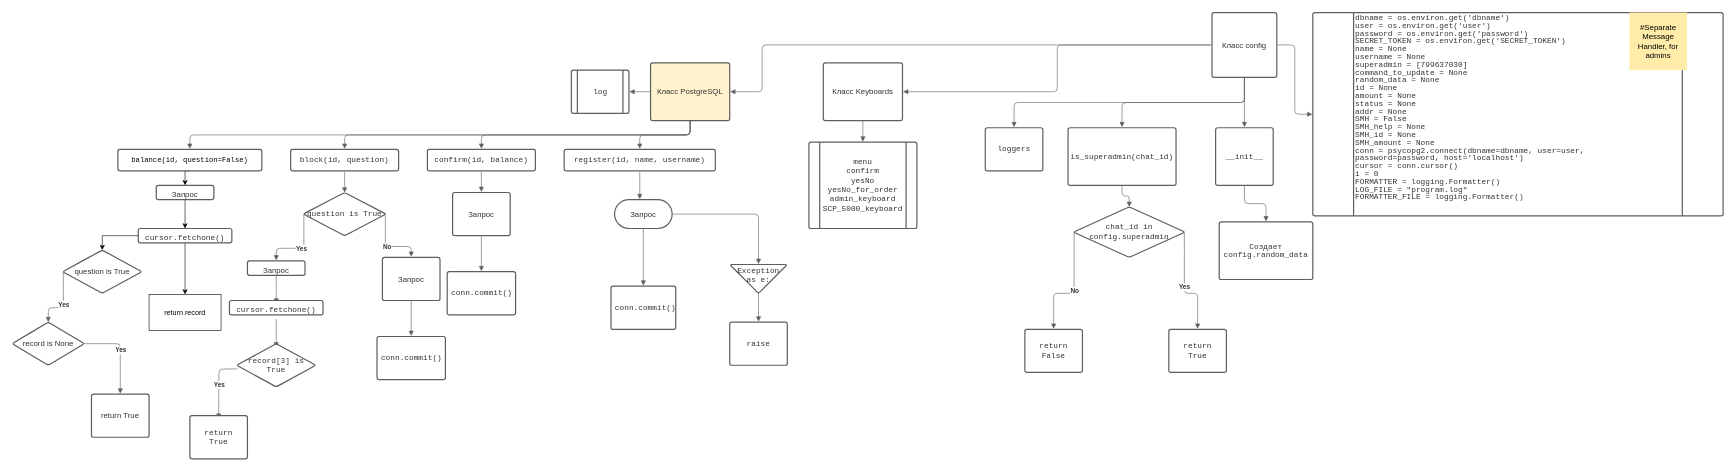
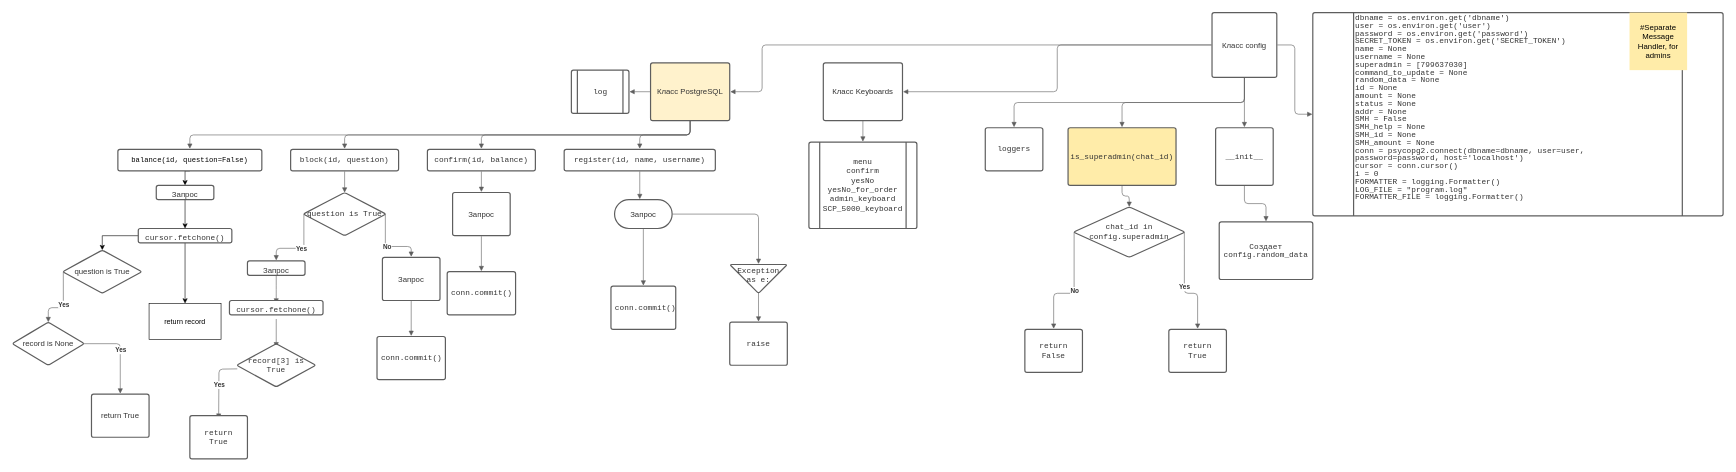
node "is_superadmin(chat_id)": fillcolor #ffffff -> #ffeca9
node "return record": moved (185, 312) -> (185, 321)
